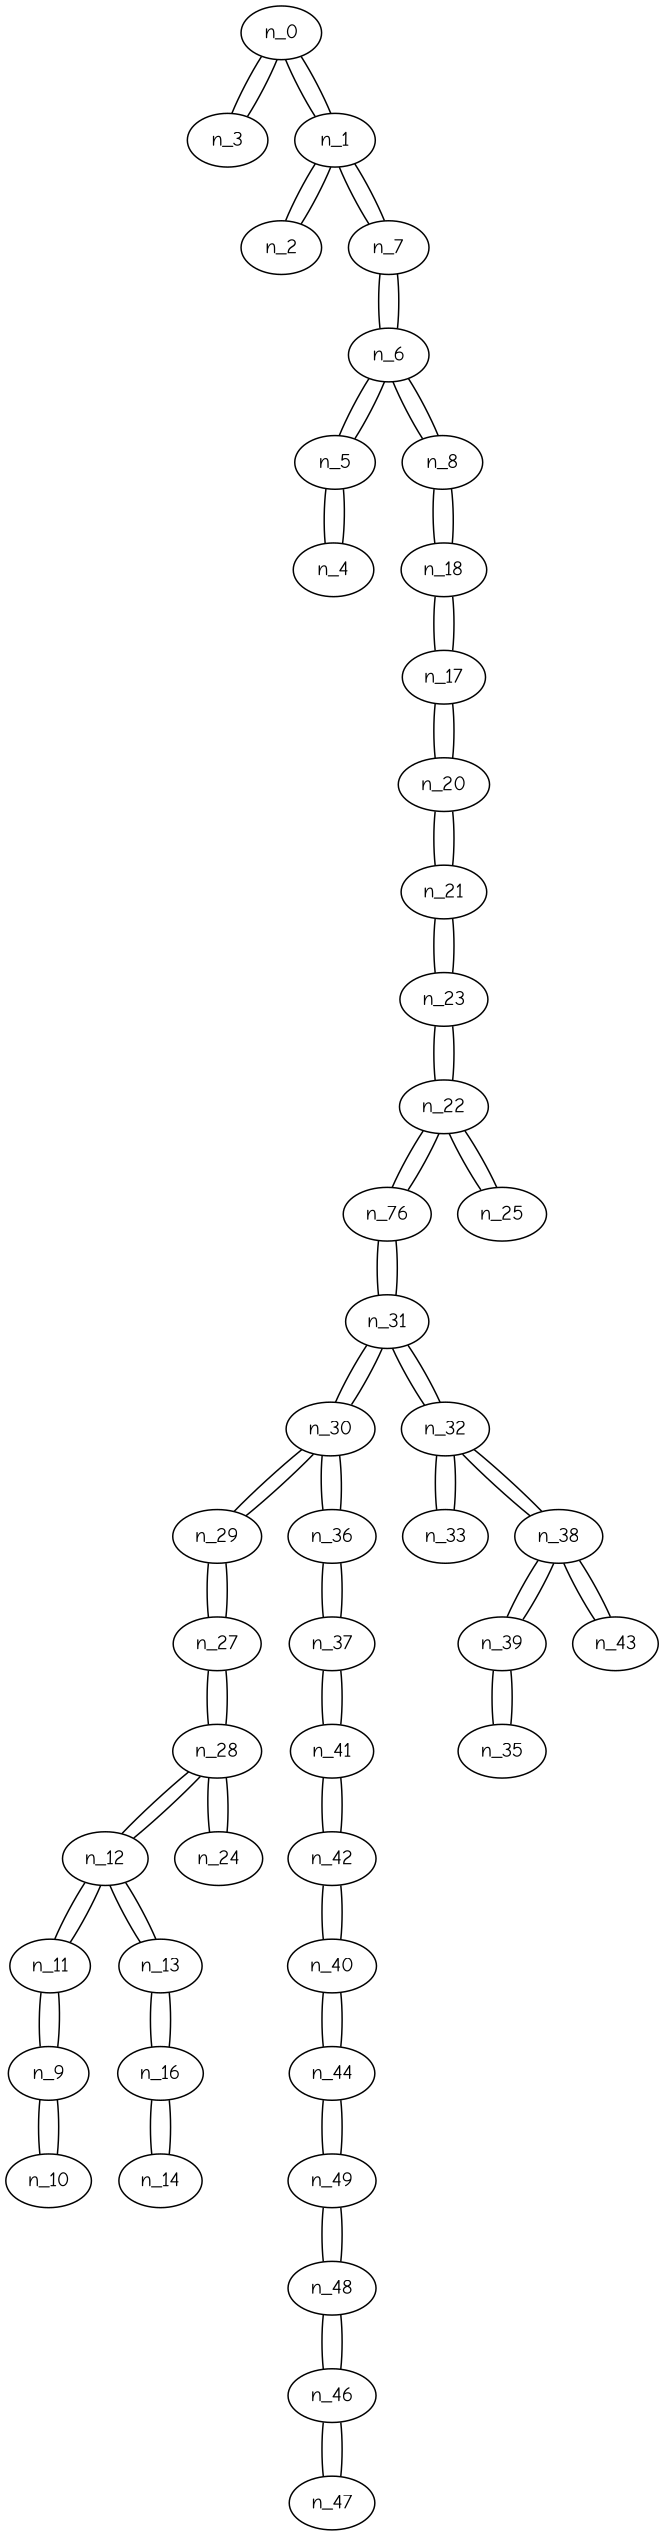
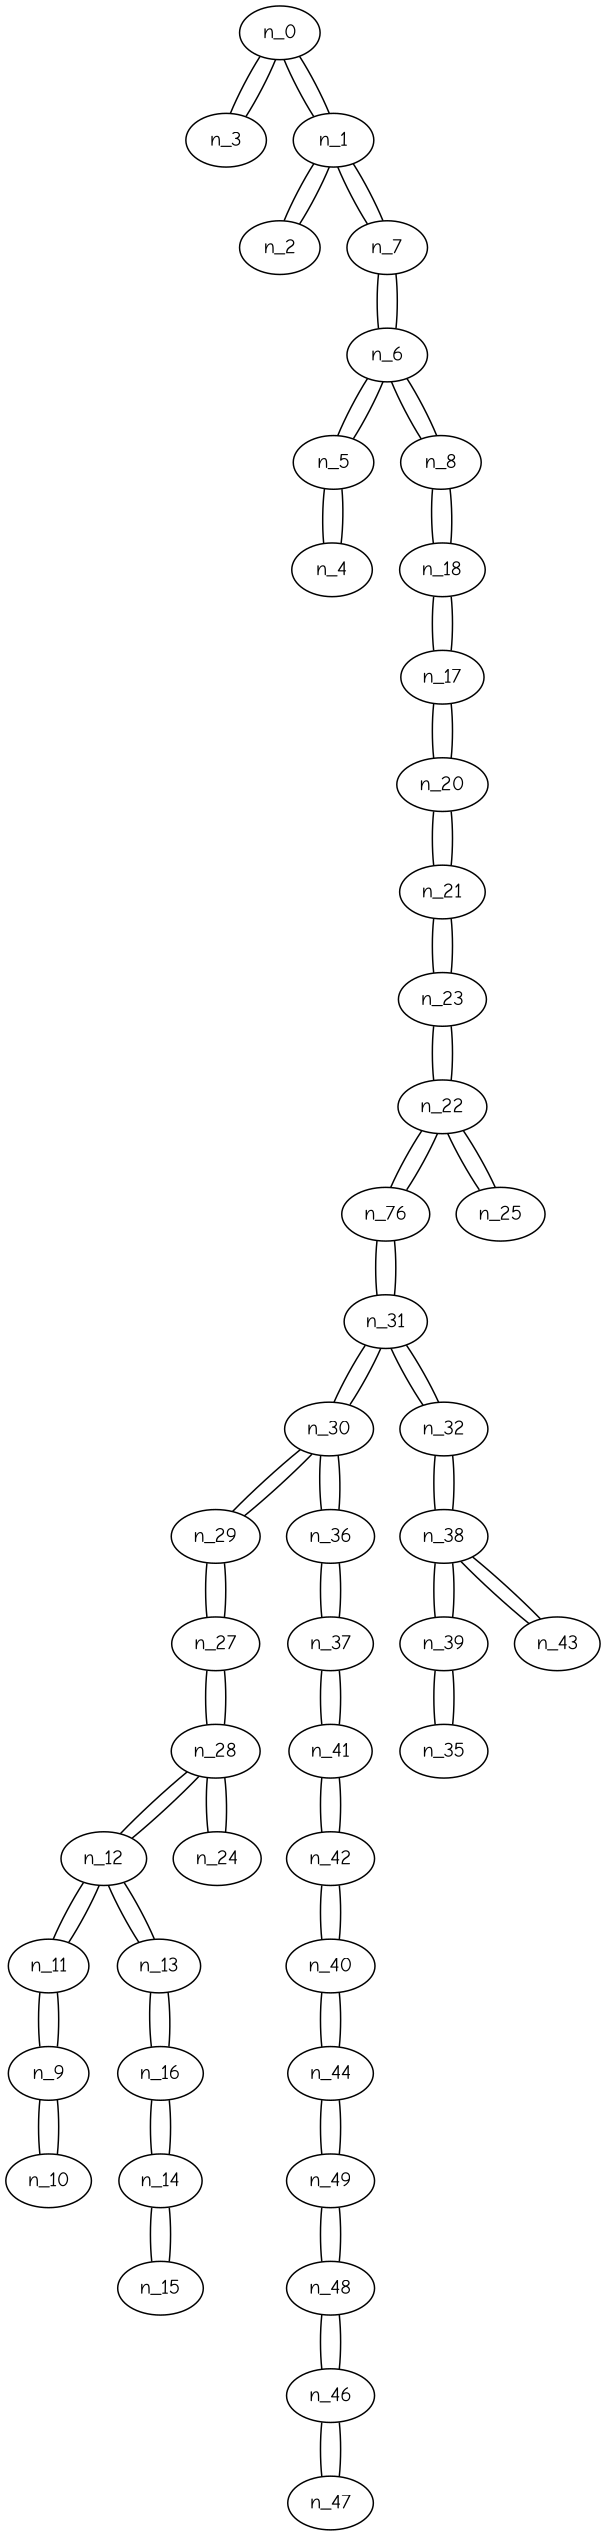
node "n_33": removed
node "n_15": added
